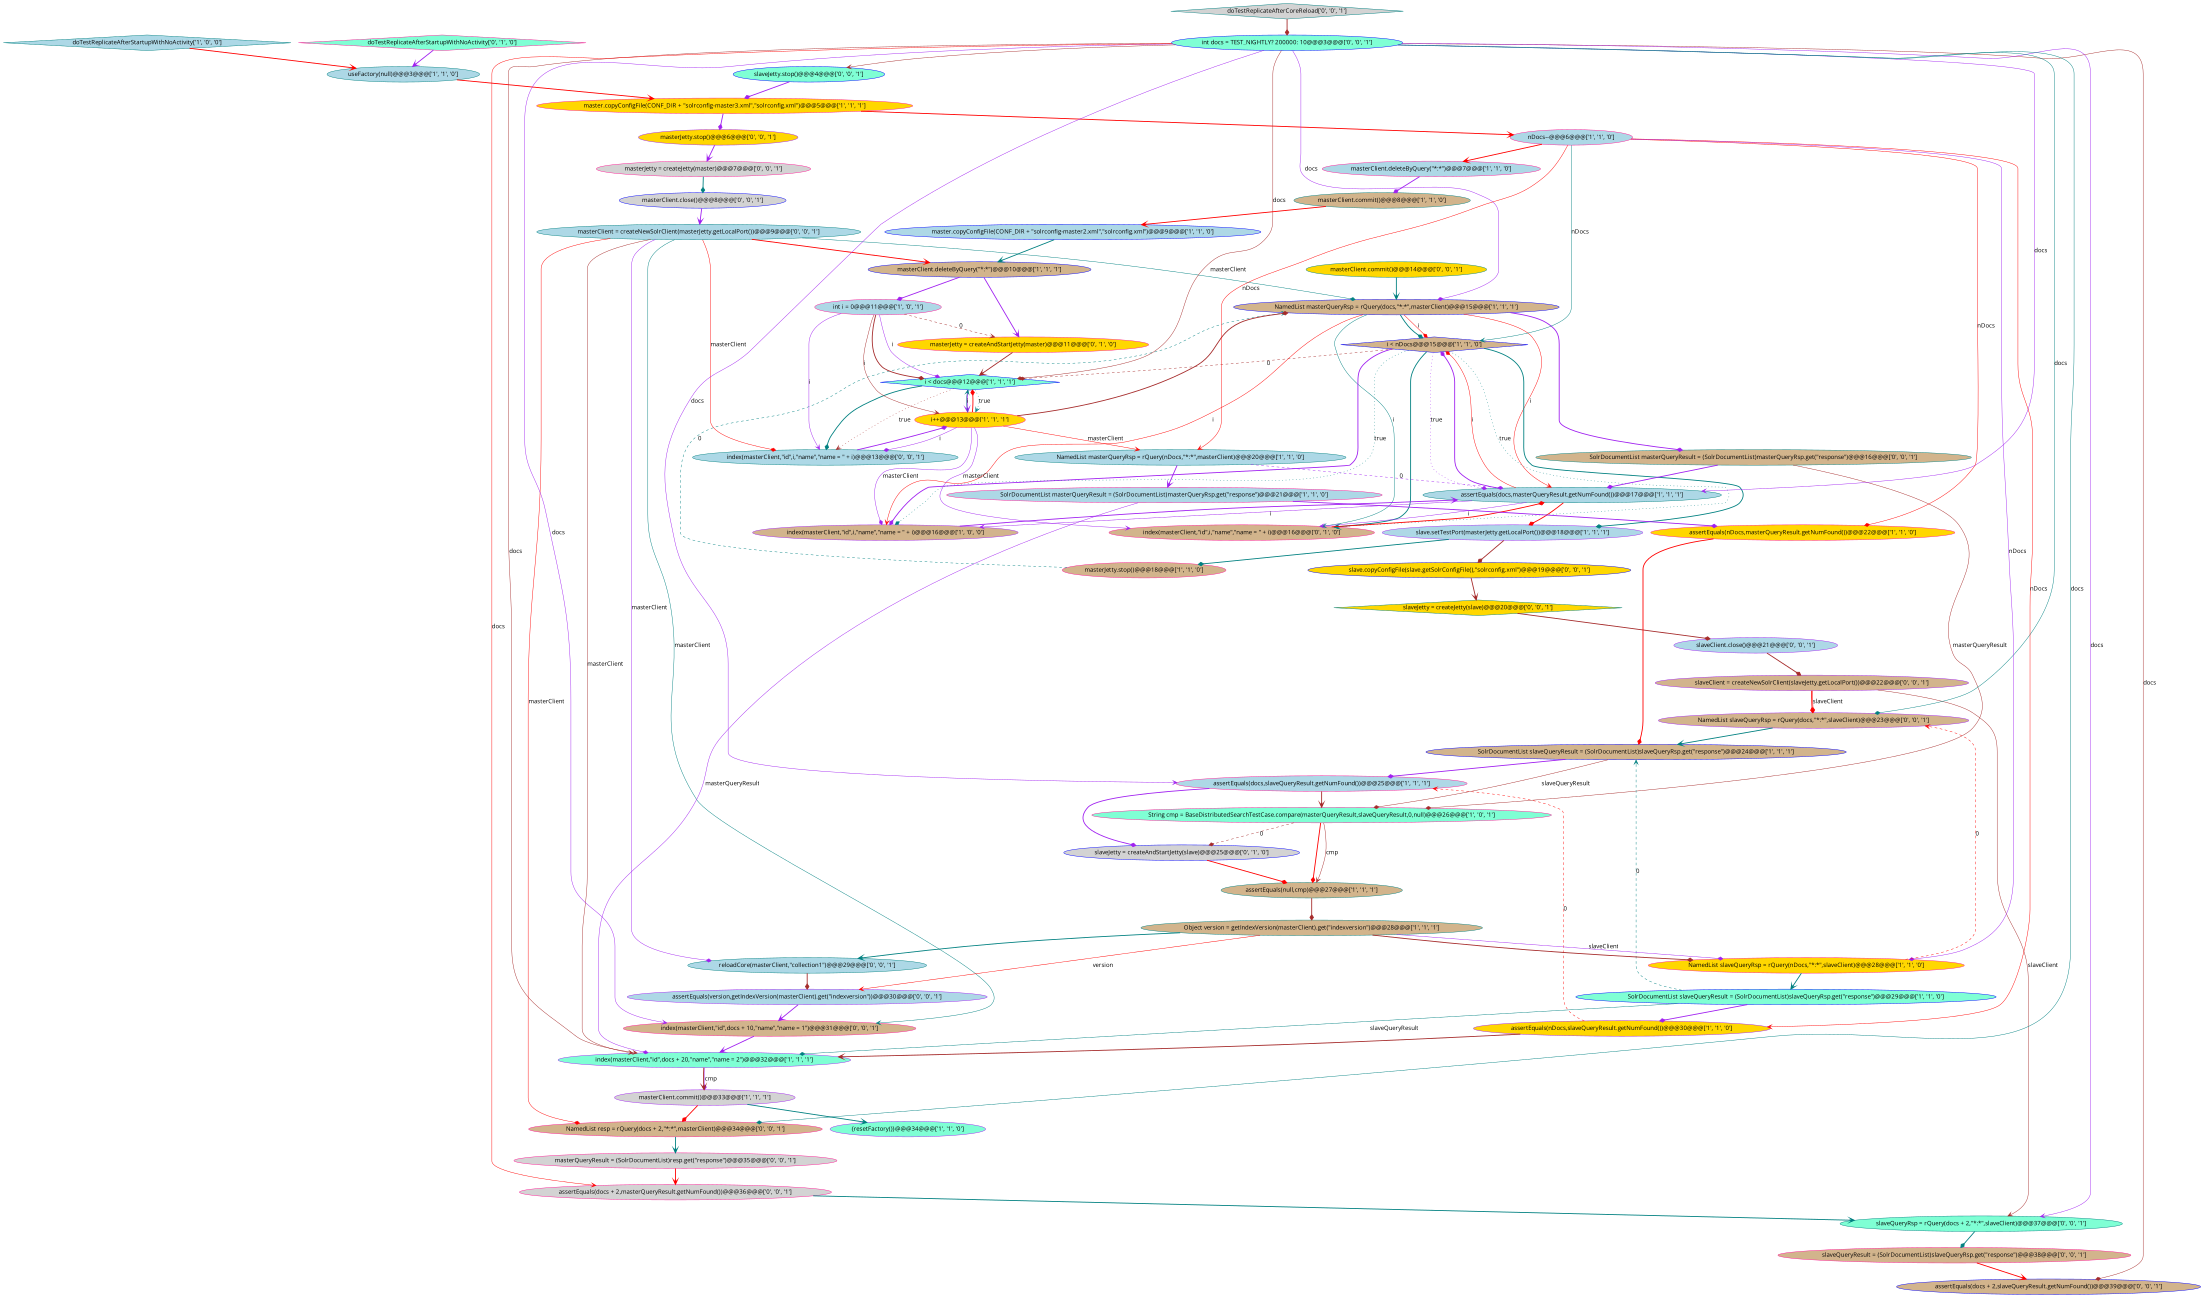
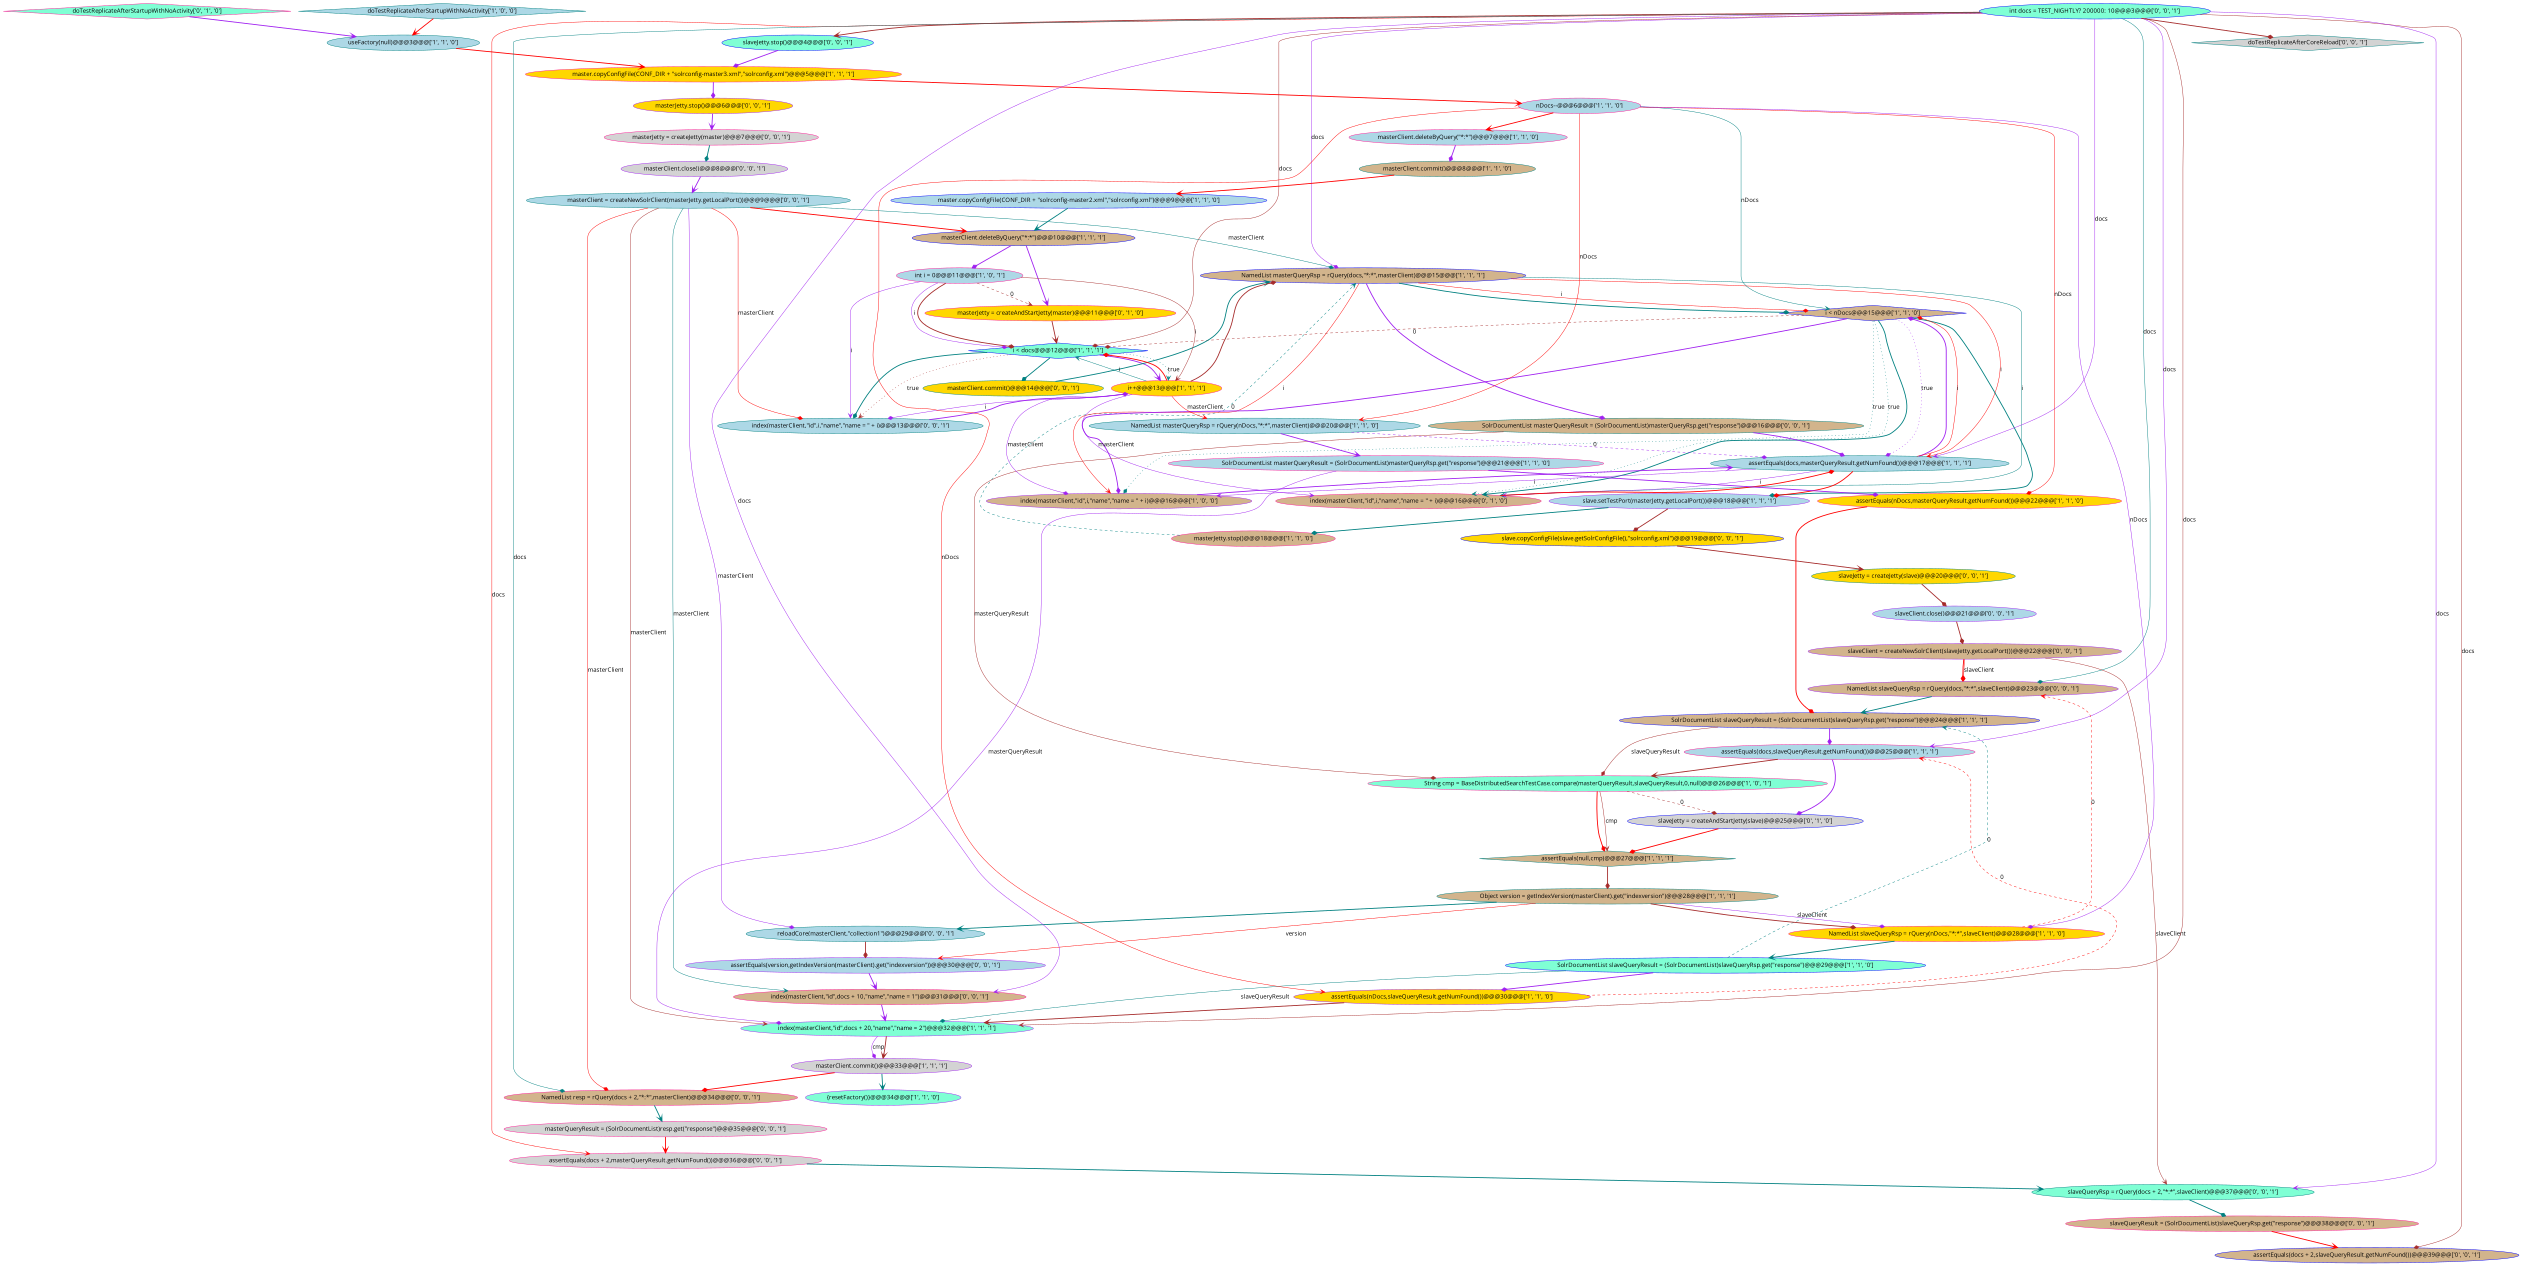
edge "doTestReplicateAfterCoreReload['0', '0', '1']" -> "int docs = TEST_NIGHTLY? 200000: 10@@@3@@@['0', '0', '1']": reversed
edge "int docs = TEST_NIGHTLY? 200000: 10@@@3@@@['0', '0', '1']" -> "slaveJetty.stop()@@@4@@@['0', '0', '1']": style solid -> bold
node "masterClient.close()@@@8@@@['0', '0', '1']": color blue -> purple
edge "i < docs@@@12@@@['1', '1', '1']" -> "masterClient.commit()@@@14@@@['0', '0', '1']": added
node "slaveJetty = createJetty(slave)@@@20@@@['0', '0', '1']": shape diamond -> ellipse
node "assertEquals(null,cmp)@@@27@@@['1', '1', '1']": shape ellipse -> diamond
